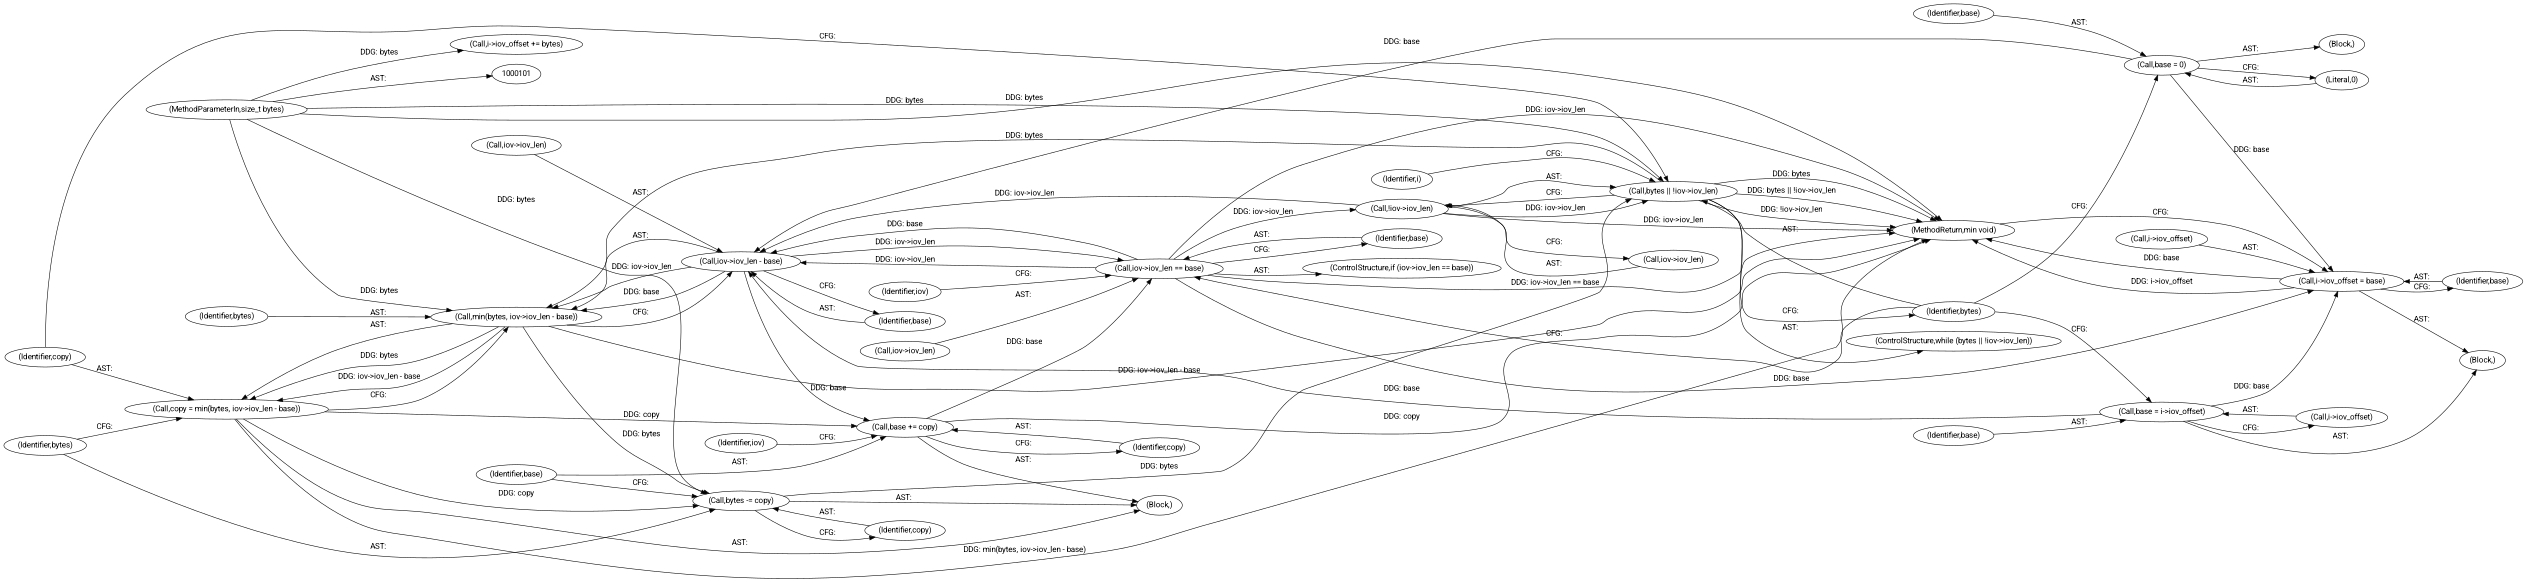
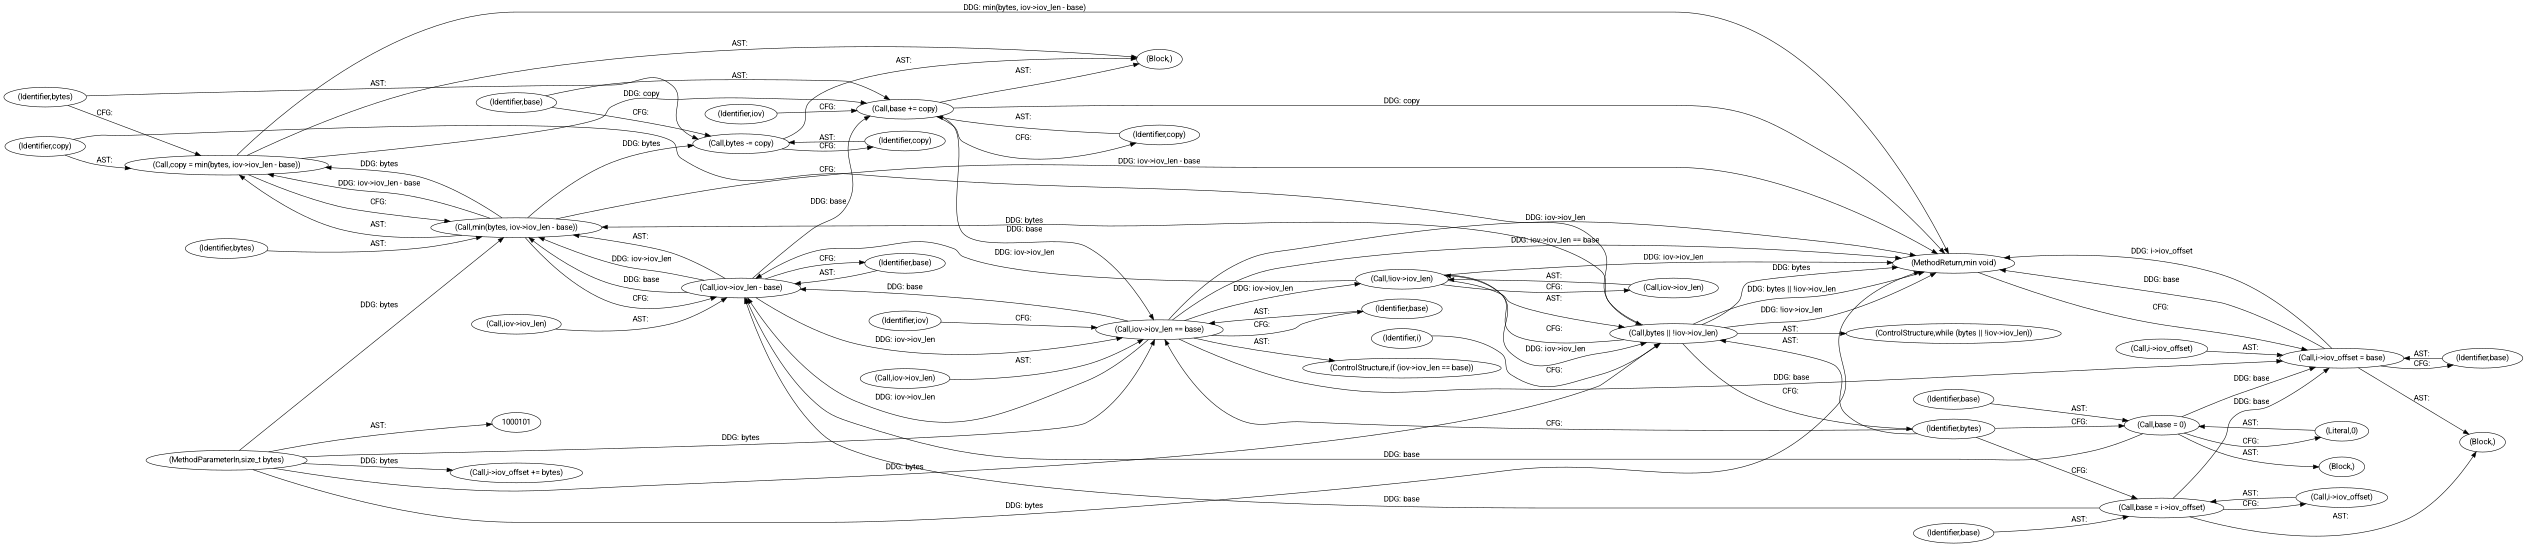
edge "(MethodParameterIn,size_t bytes)" -> "(Call,bytes -= copy)": now "(MethodParameterIn,size_t bytes)" -> "(Call,iov->iov_len == base)"
edge "(Call,bytes -= copy)" -> "(Call,bytes || !iov->iov_len)": removed, label "DDG: bytes"
edge "(Call,copy = min(bytes, iov->iov_len - base))" -> "(Call,bytes -= copy)": removed, label "DDG: copy"
